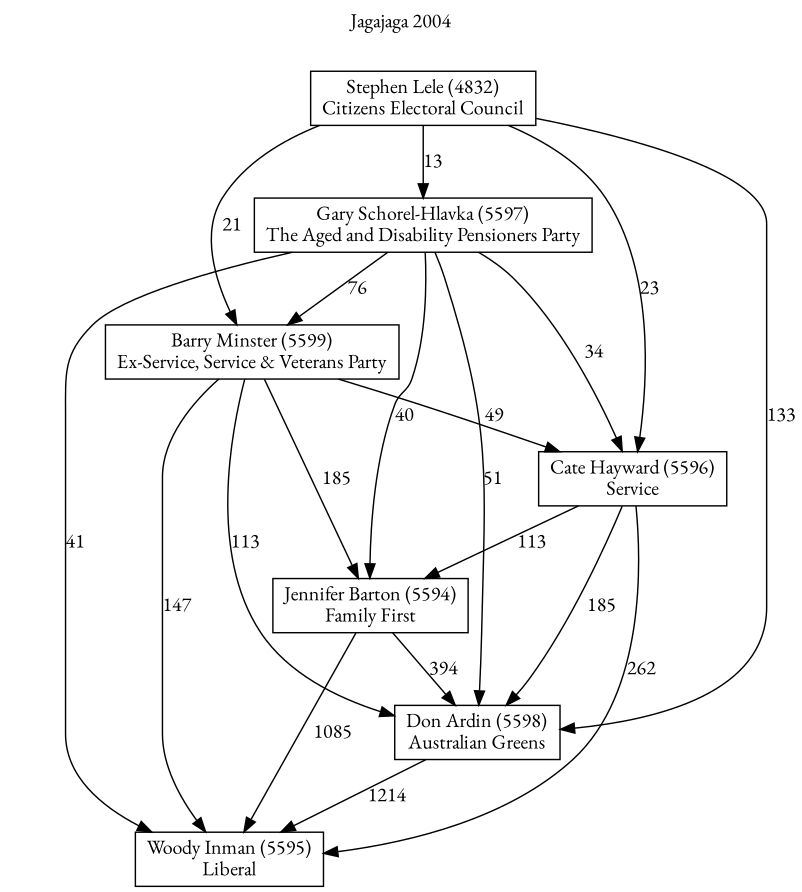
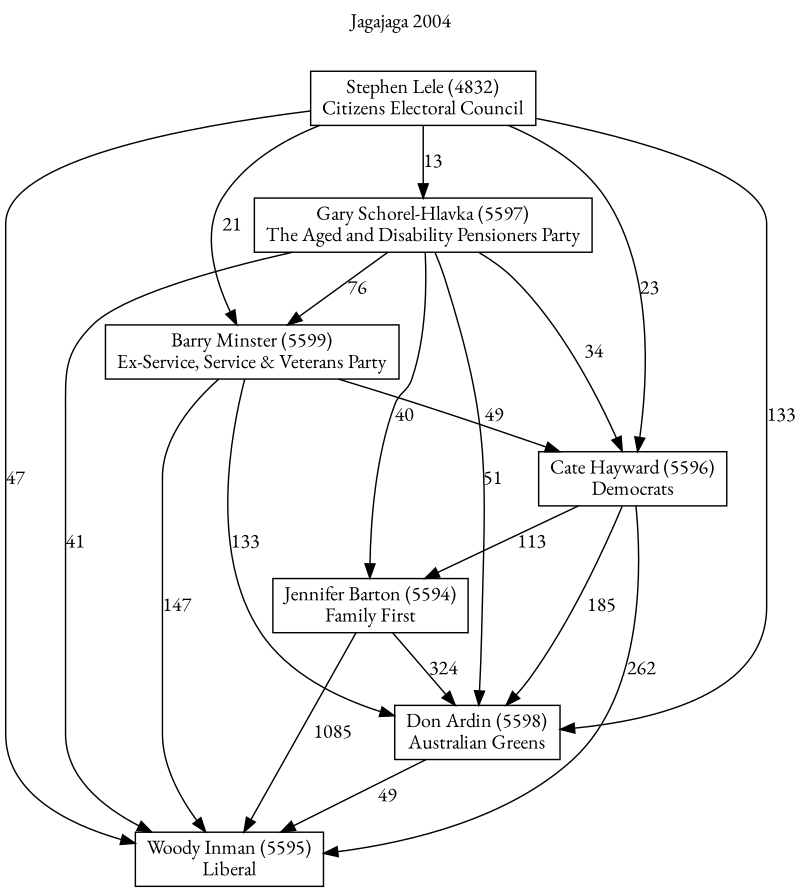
edge "Stephen Lele (4832) Citizens Electoral Council" -> "Woody Inman (5595) Liberal": added, label "47"
edge "Barry Minster (5599) Ex-Service, Service & Veterans Party" -> "Jennifer Barton (5594) Family First": removed, label "185"
node "Cate Hayward (5596) Service": label "Cate Hayward (5596) Service" -> "Cate Hayward (5596) Democrats"
edge "Barry Minster (5599) Ex-Service, Service & Veterans Party" -> "Don Ardin (5598) Australian Greens": label "113" -> "133"
edge "Jennifer Barton (5594) Family First" -> "Don Ardin (5598) Australian Greens": label "394" -> "324"
edge "Don Ardin (5598) Australian Greens" -> "Woody Inman (5595) Liberal": label "1214" -> "49"
